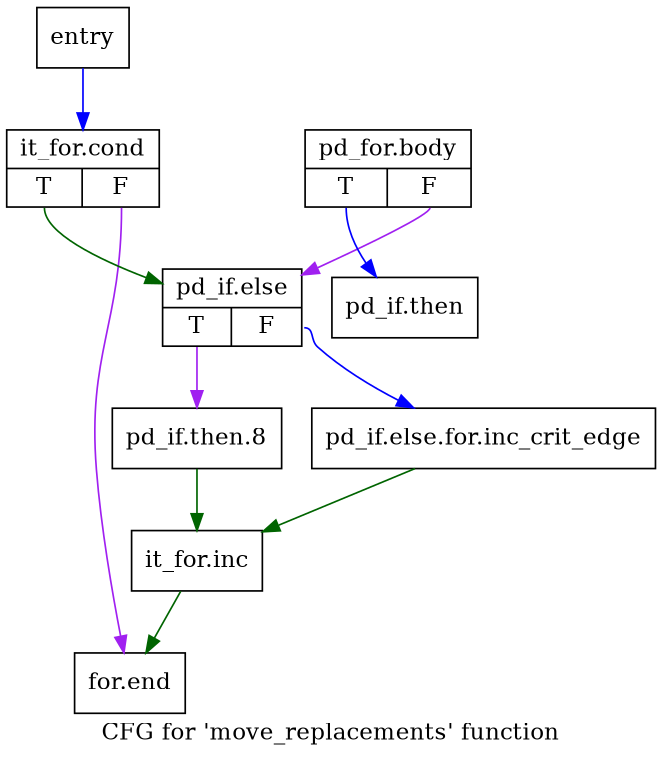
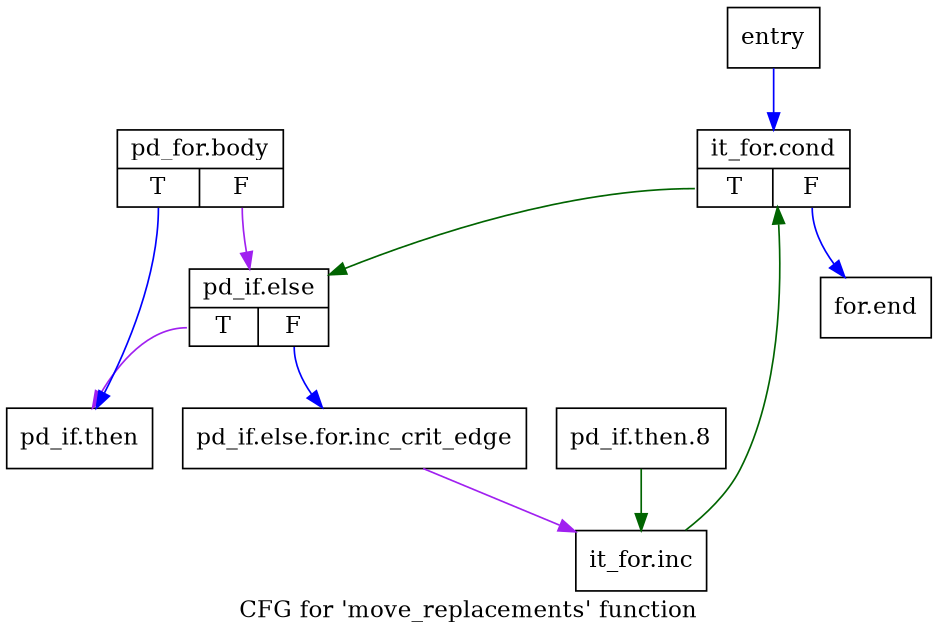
edge "pd_if.else" -> "pd_if.then.8": now "pd_if.else" -> "pd_if.then"
edge "it_for.cond" -> "for.end": color purple -> blue
edge "pd_if.else.for.inc_crit_edge" -> "it_for.inc": color darkgreen -> purple
edge "it_for.inc" -> "for.end": now "it_for.inc" -> "it_for.cond"
